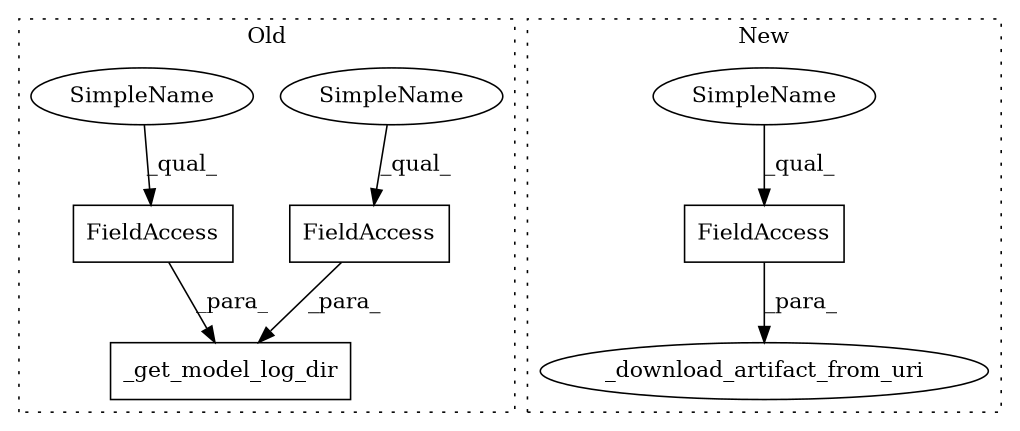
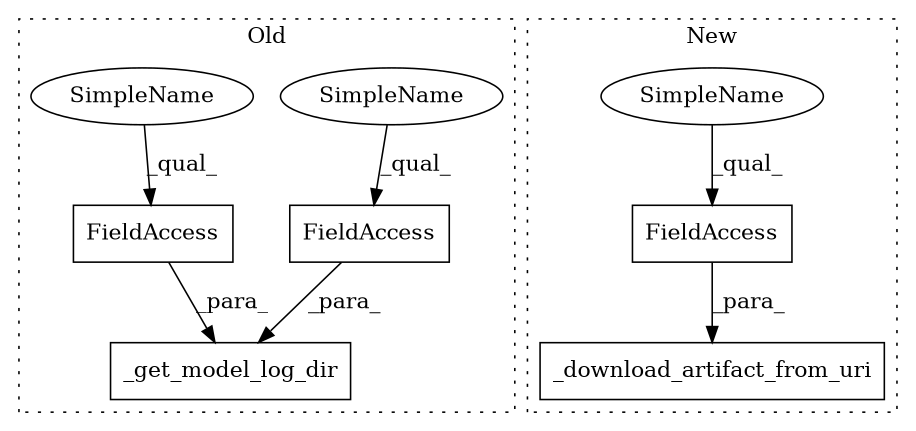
node "_download_artifact_from_uri": shape ellipse -> box
